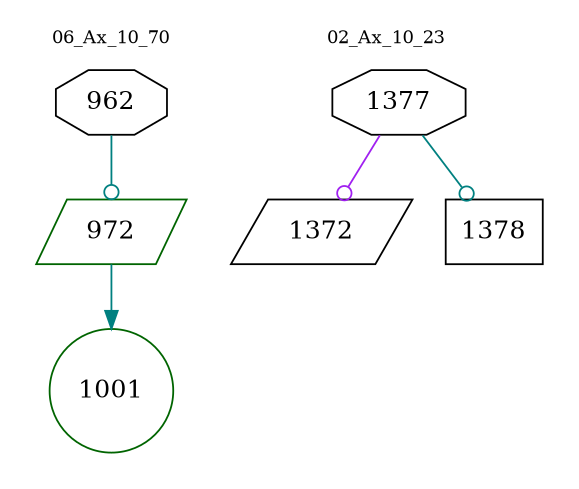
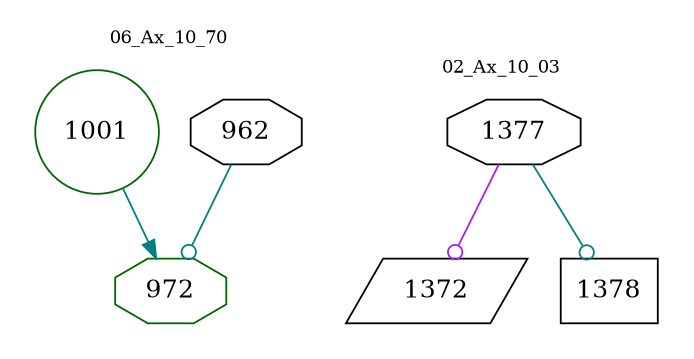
cluster "02_Ax_10_23": label "02_Ax_10_23" -> "02_Ax_10_03"
node "972": shape parallelogram -> octagon
edge "972" -> "1001": reversed
